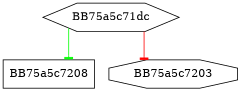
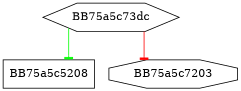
node "BB75a5c71dc": label "BB75a5c71dc" -> "BB75a5c73dc"
node "BB75a5c7208": label "BB75a5c7208" -> "BB75a5c5208"
